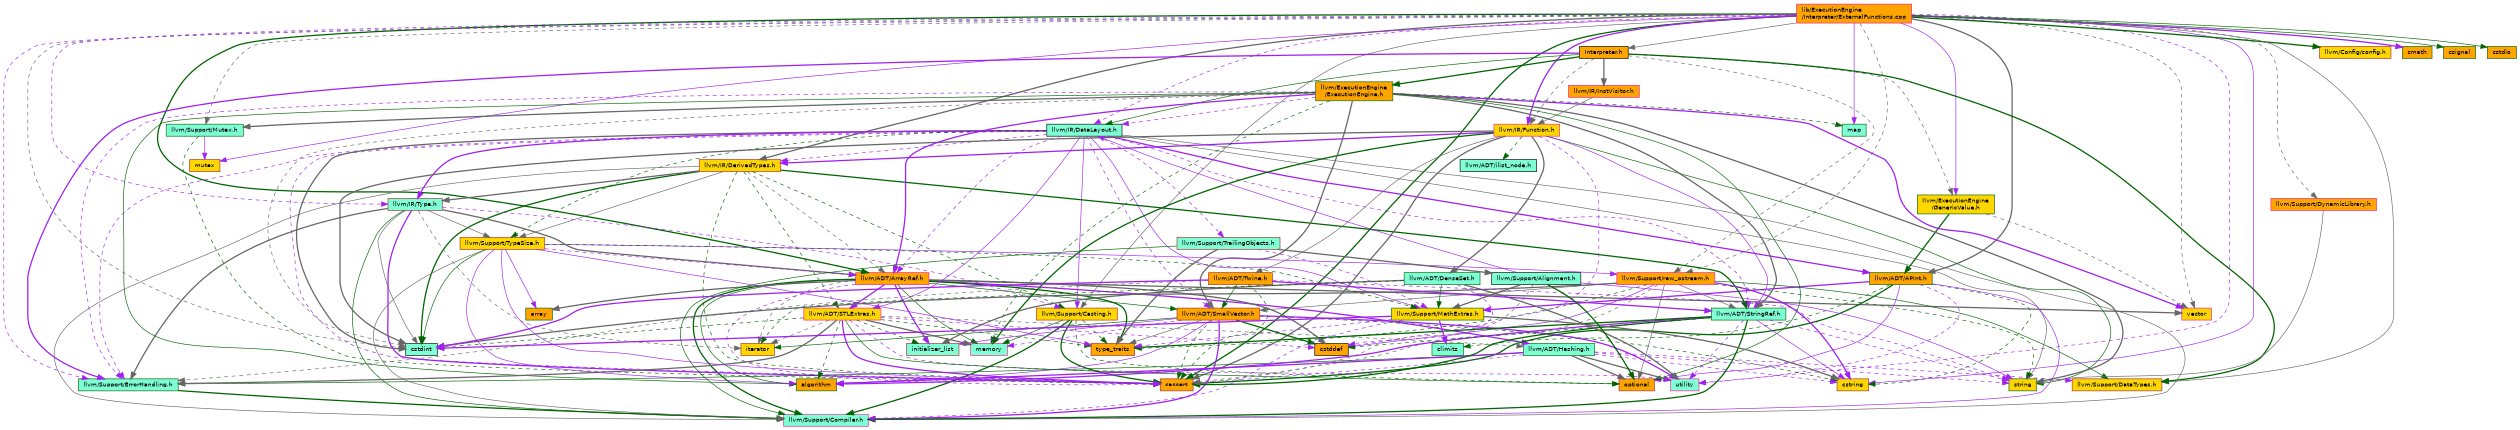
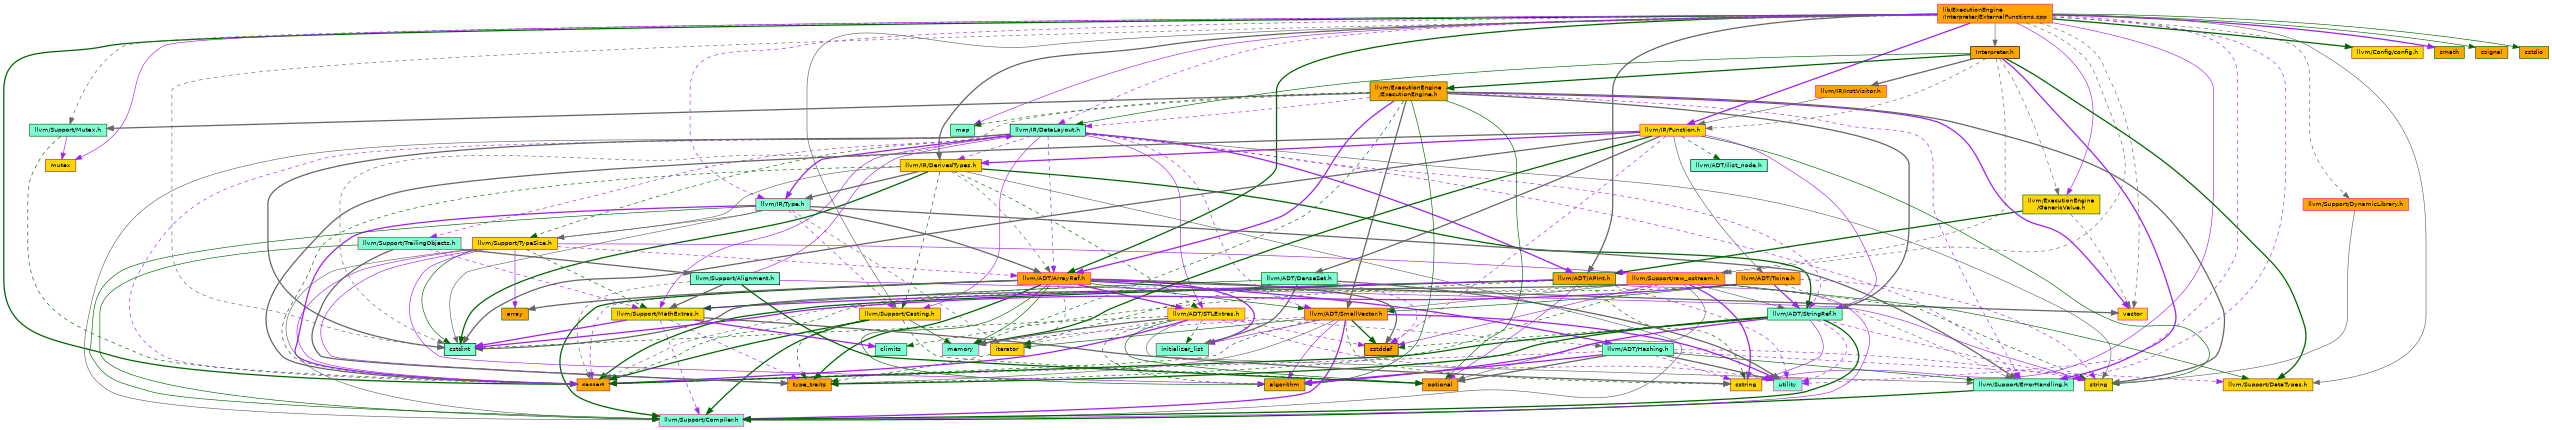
edge "llvm/ADT/STLExtras.h" -> "type_traits": now "iterator" -> "type_traits"
edge "llvm/ADT/STLExtras.h" -> "llvm/Support/ErrorHandling.h": style bold -> solid
